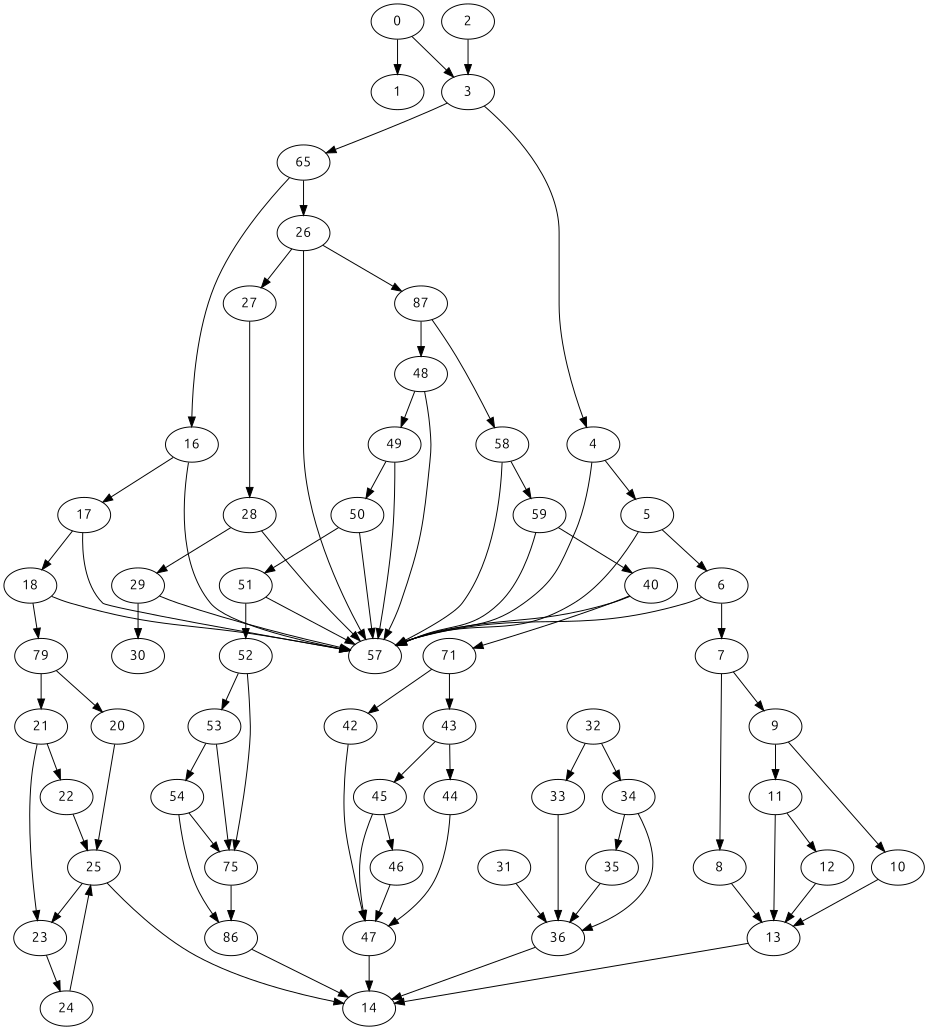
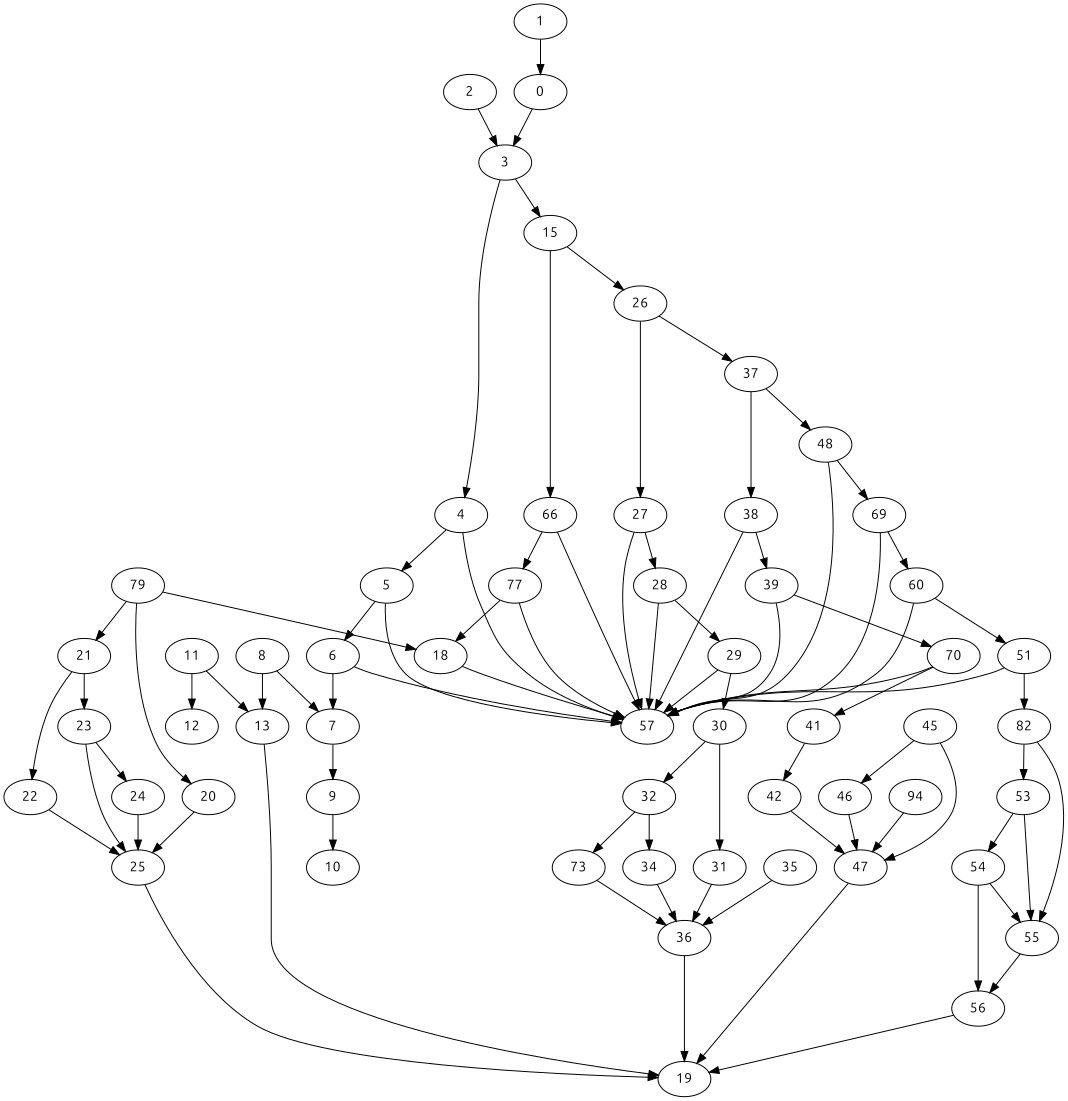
edge "0" -> "1": reversed
node "65": label "65" -> "15"
node "87": label "87" -> "37"
node "16": label "16" -> "66"
node "49": label "49" -> "69"
node "58": label "58" -> "38"
edge "26" -> "57": now "27" -> "57"
node "17": label "17" -> "77"
node "50": label "50" -> "60"
node "59": label "59" -> "39"
node "40": label "40" -> "70"
edge "18" -> "79": reversed
node "52": label "52" -> "82"
node "71": label "71" -> "41"
node "43": removed
edge "7" -> "8": reversed
edge "9" -> "11": removed
edge "30" -> "32": added
edge "30" -> "31": added
node "44": label "44" -> "94"
node "33": label "33" -> "73"
edge "34" -> "35": removed
node "75": label "75" -> "55"
edge "25" -> "23": reversed
edge "12" -> "13": removed
edge "10" -> "13": removed
node "86": label "86" -> "56"
node "14": label "14" -> "19"
